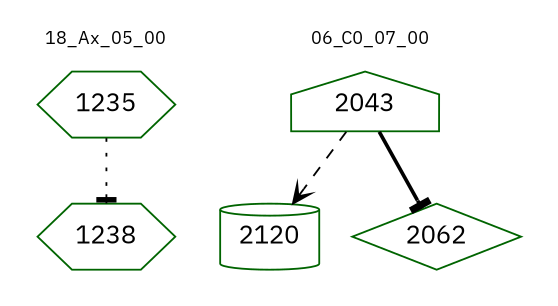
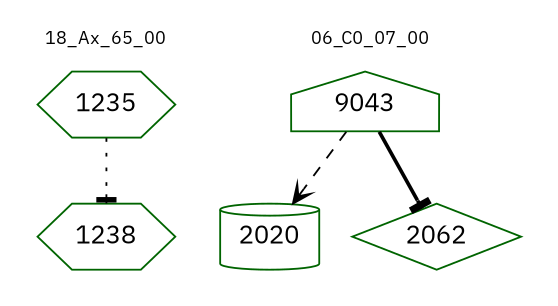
cluster "18_Ax_05_00": label "18_Ax_05_00" -> "18_Ax_65_00"
node "2043": label "2043" -> "9043"
node "2120": label "2120" -> "2020"
